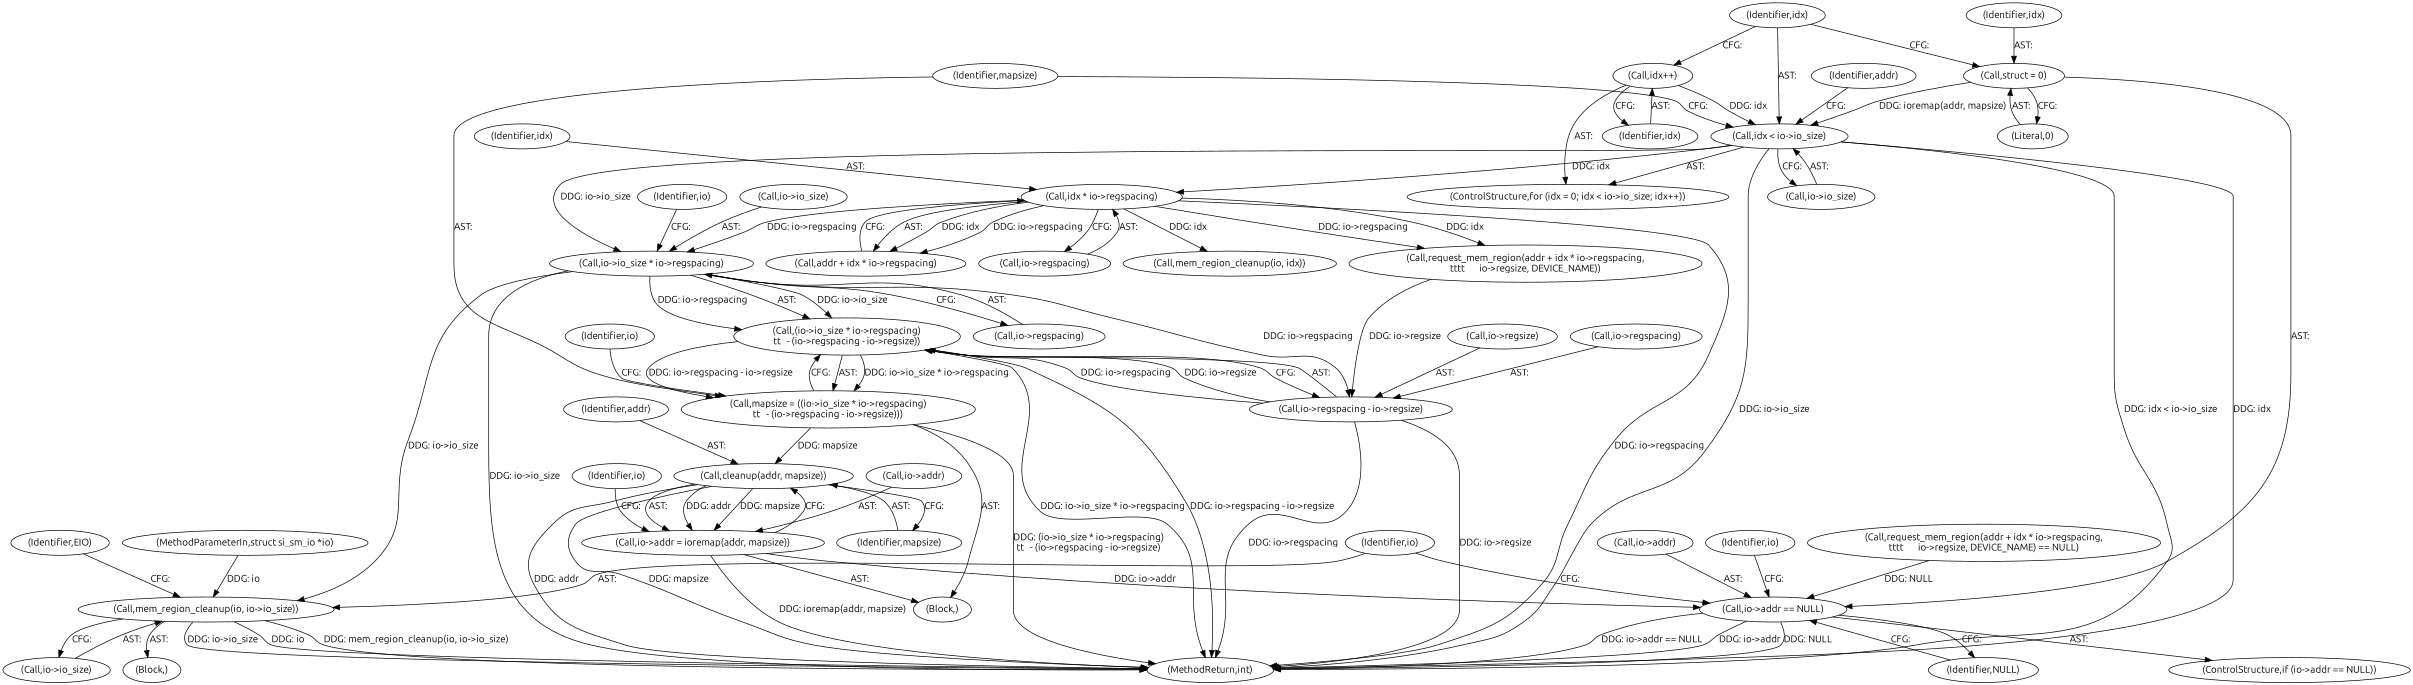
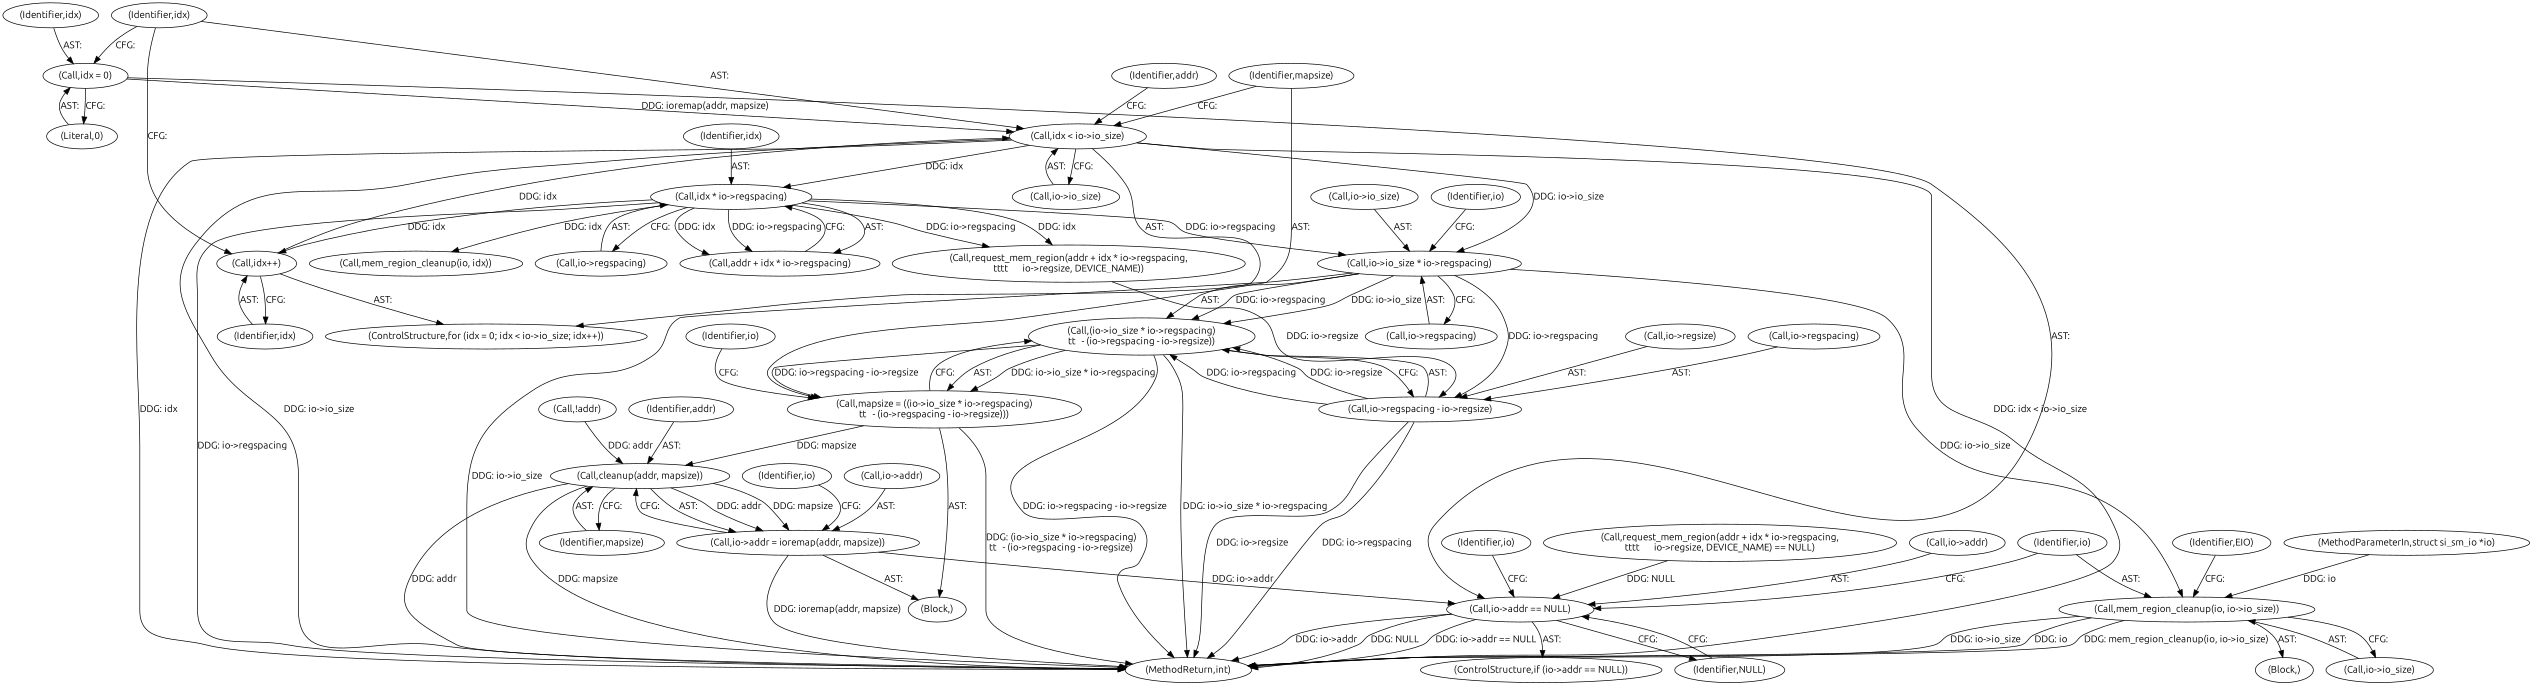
node "(Call,struct = 0)": label "(Call,struct = 0)" -> "(Call,idx = 0)"
edge "(Call,idx * io->regspacing)" -> "(Call,idx++)": added, label "DDG: idx"
node "(Call,!addr)": added
